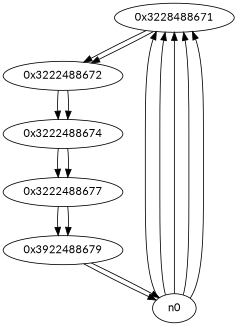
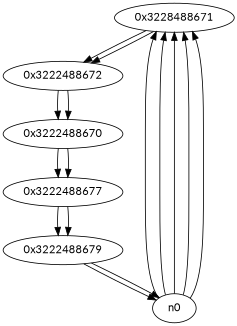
node "0x3222488674": label "0x3222488674" -> "0x3222488670"
node "0x3922488679": label "0x3922488679" -> "0x3222488679"
